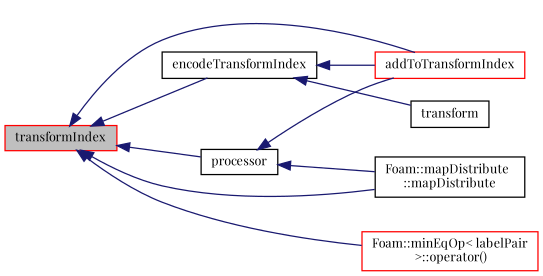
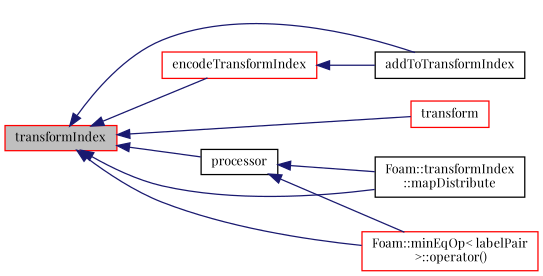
node "encodeTransformIndex": color black -> red
node "addToTransformIndex": color red -> black
edge "transform" -> "encodeTransformIndex": now "transform" -> "transformIndex"
edge "addToTransformIndex" -> "processor": now "Foam::minEqOp< labelPair >::operator()" -> "processor"
node "transform": color black -> red
node "Foam::mapDistribute ::mapDistribute": label "Foam::mapDistribute ::mapDistribute" -> "Foam::transformIndex ::mapDistribute"
